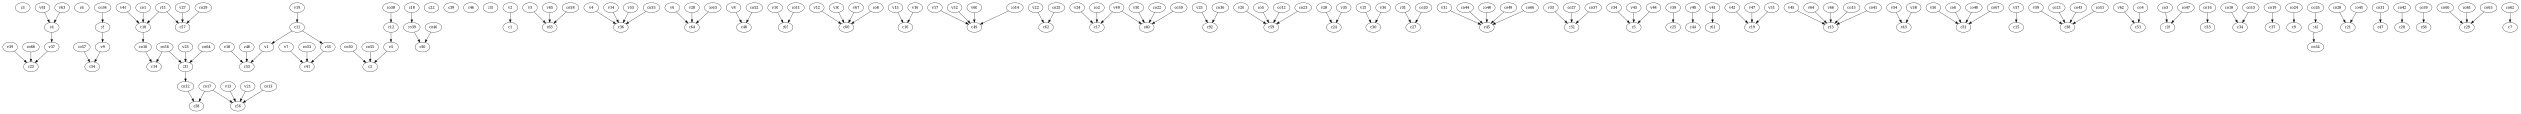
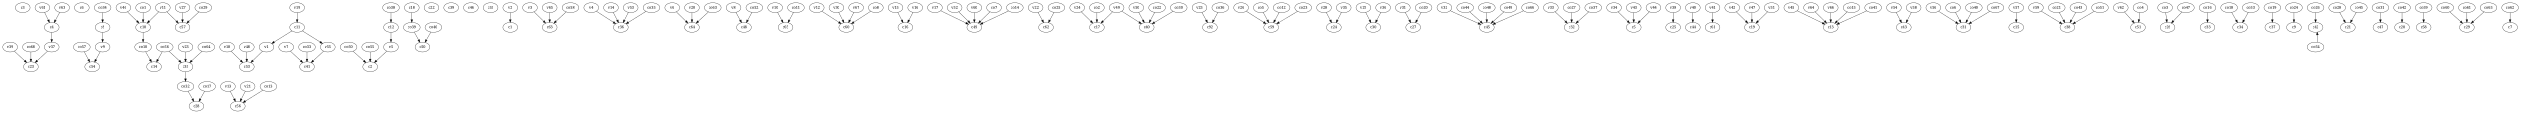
node "co7": added
edge "c42" -> "co54": reversed
edge "co17" -> "c56": removed
